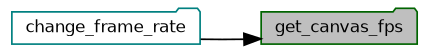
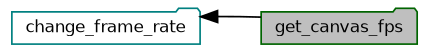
edge "change_frame_rate" -> "get_canvas_fps": reversed
